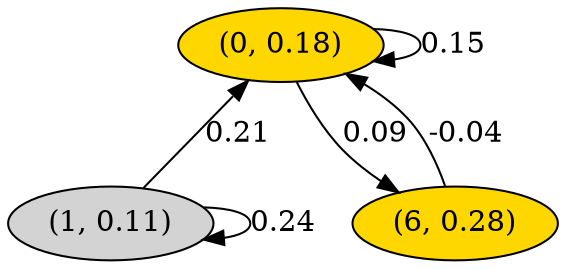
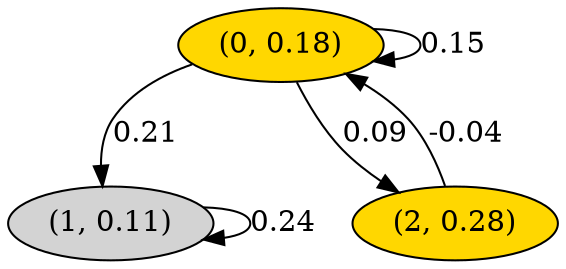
edge "(1, 0.11)" -> "(0, 0.18)": reversed
node "(6, 0.28)": label "(6, 0.28)" -> "(2, 0.28)"
